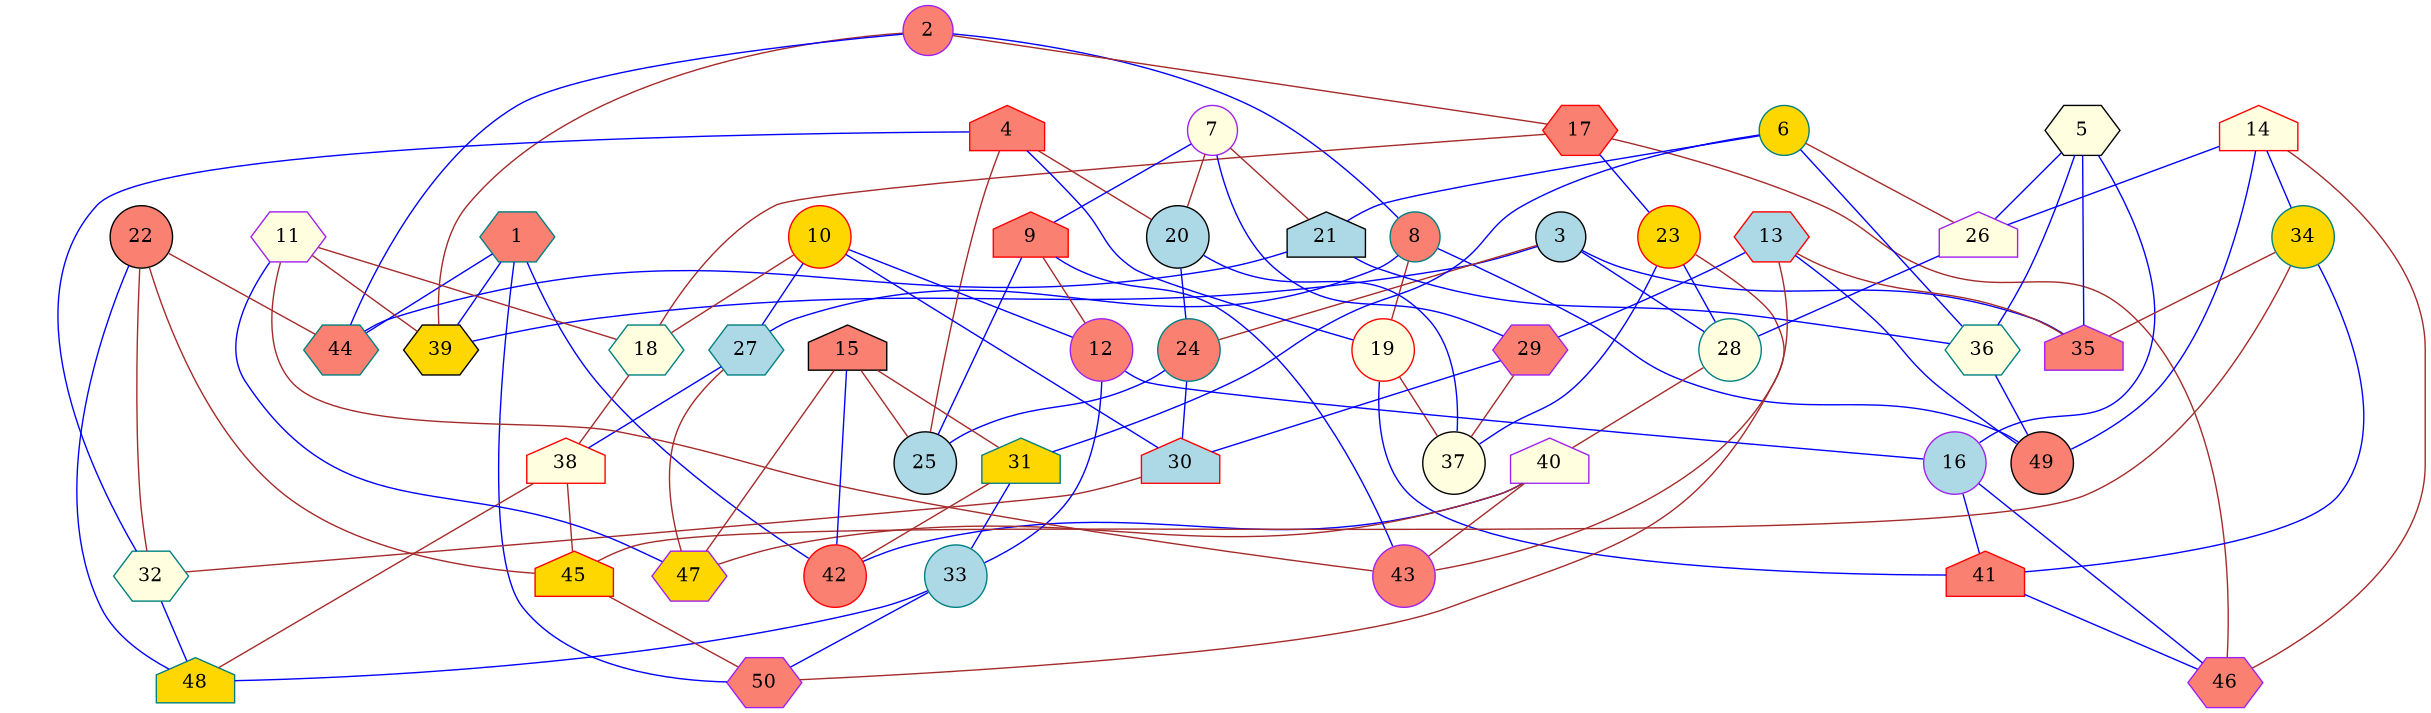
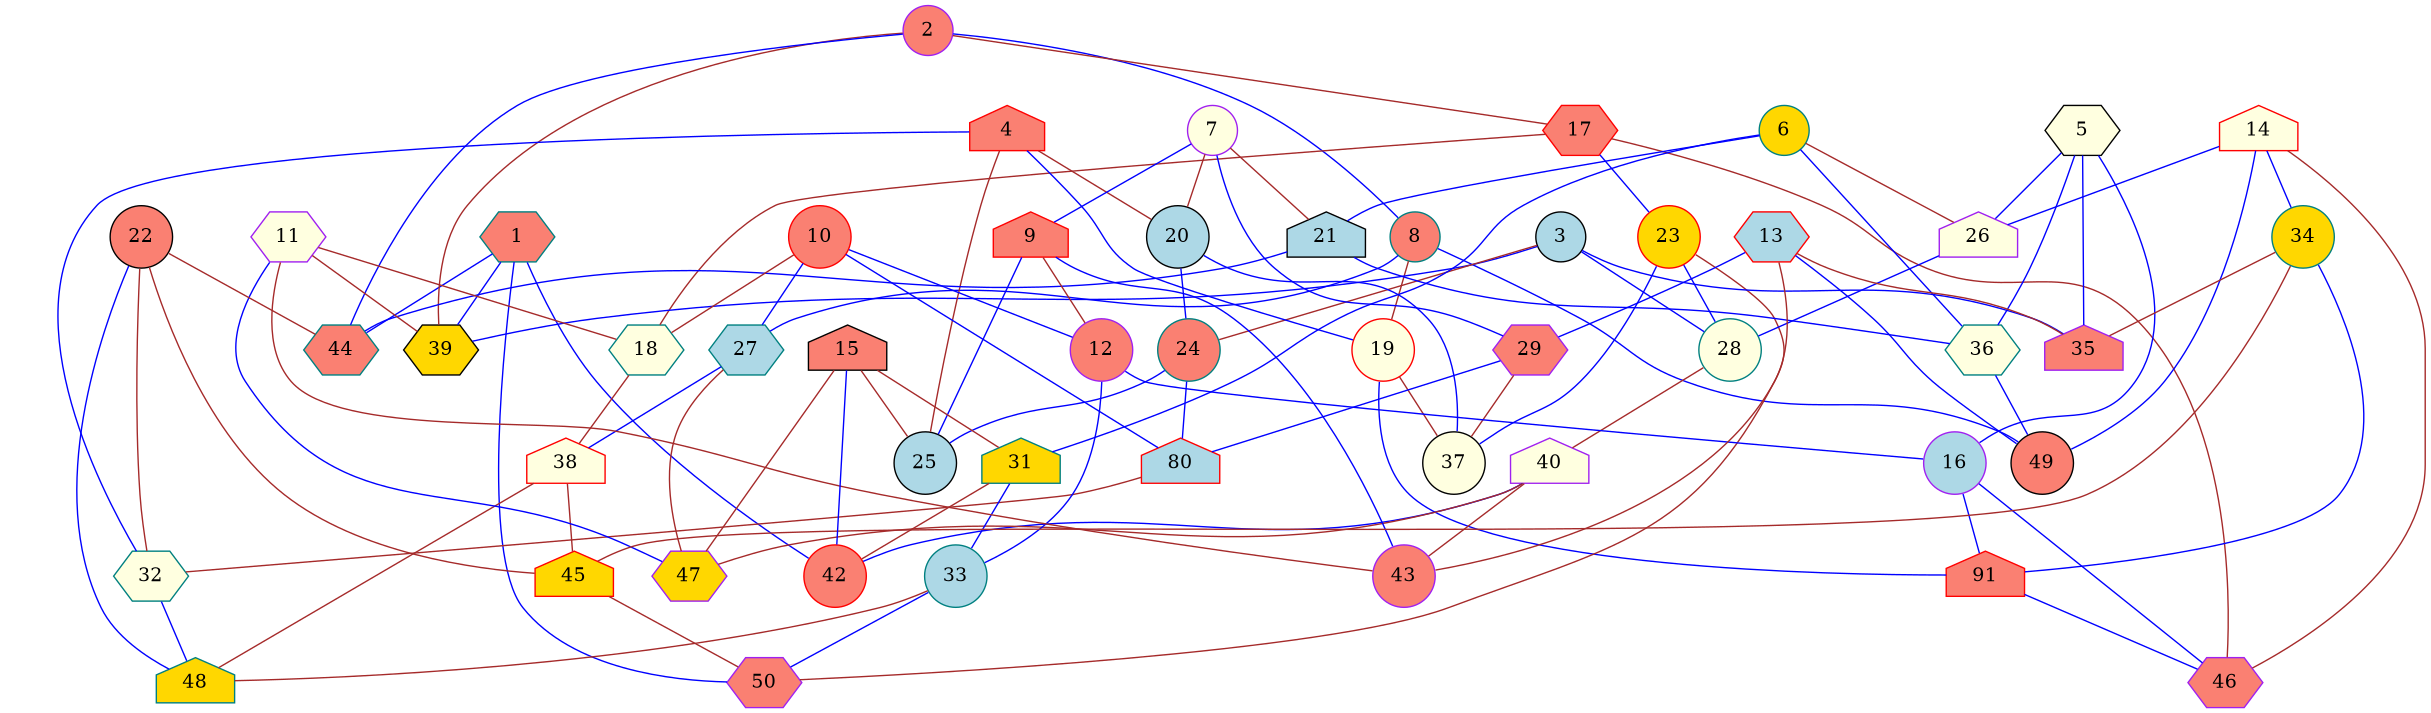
node "10": fillcolor gold -> salmon
node "30": label "30" -> "80"
node "41": label "41" -> "91"
edge "33" -- "48": color blue -> brown
